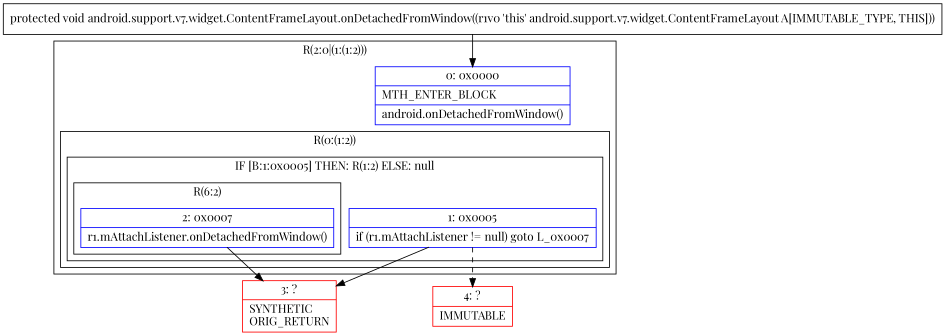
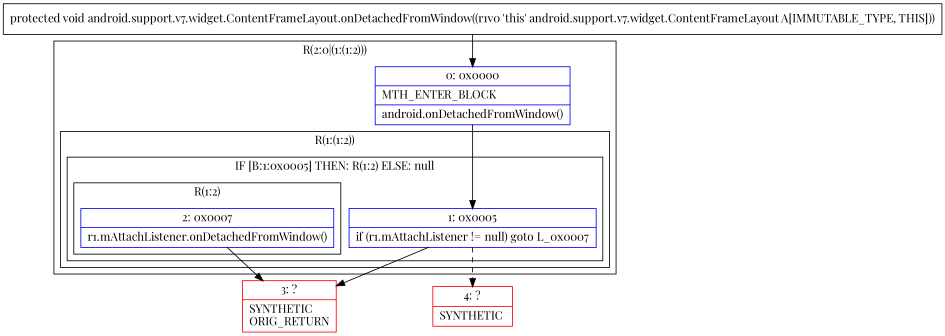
cluster "R(0:(1:2))": label "R(0:(1:2))" -> "R(1:(1:2))"
edge "0: 0x0000" -> "1: 0x0005": added
cluster "R(6:2)": label "R(6:2)" -> "R(1:2)"
node "4: ?": text "IMMUTABLE" -> "SYNTHETIC"
